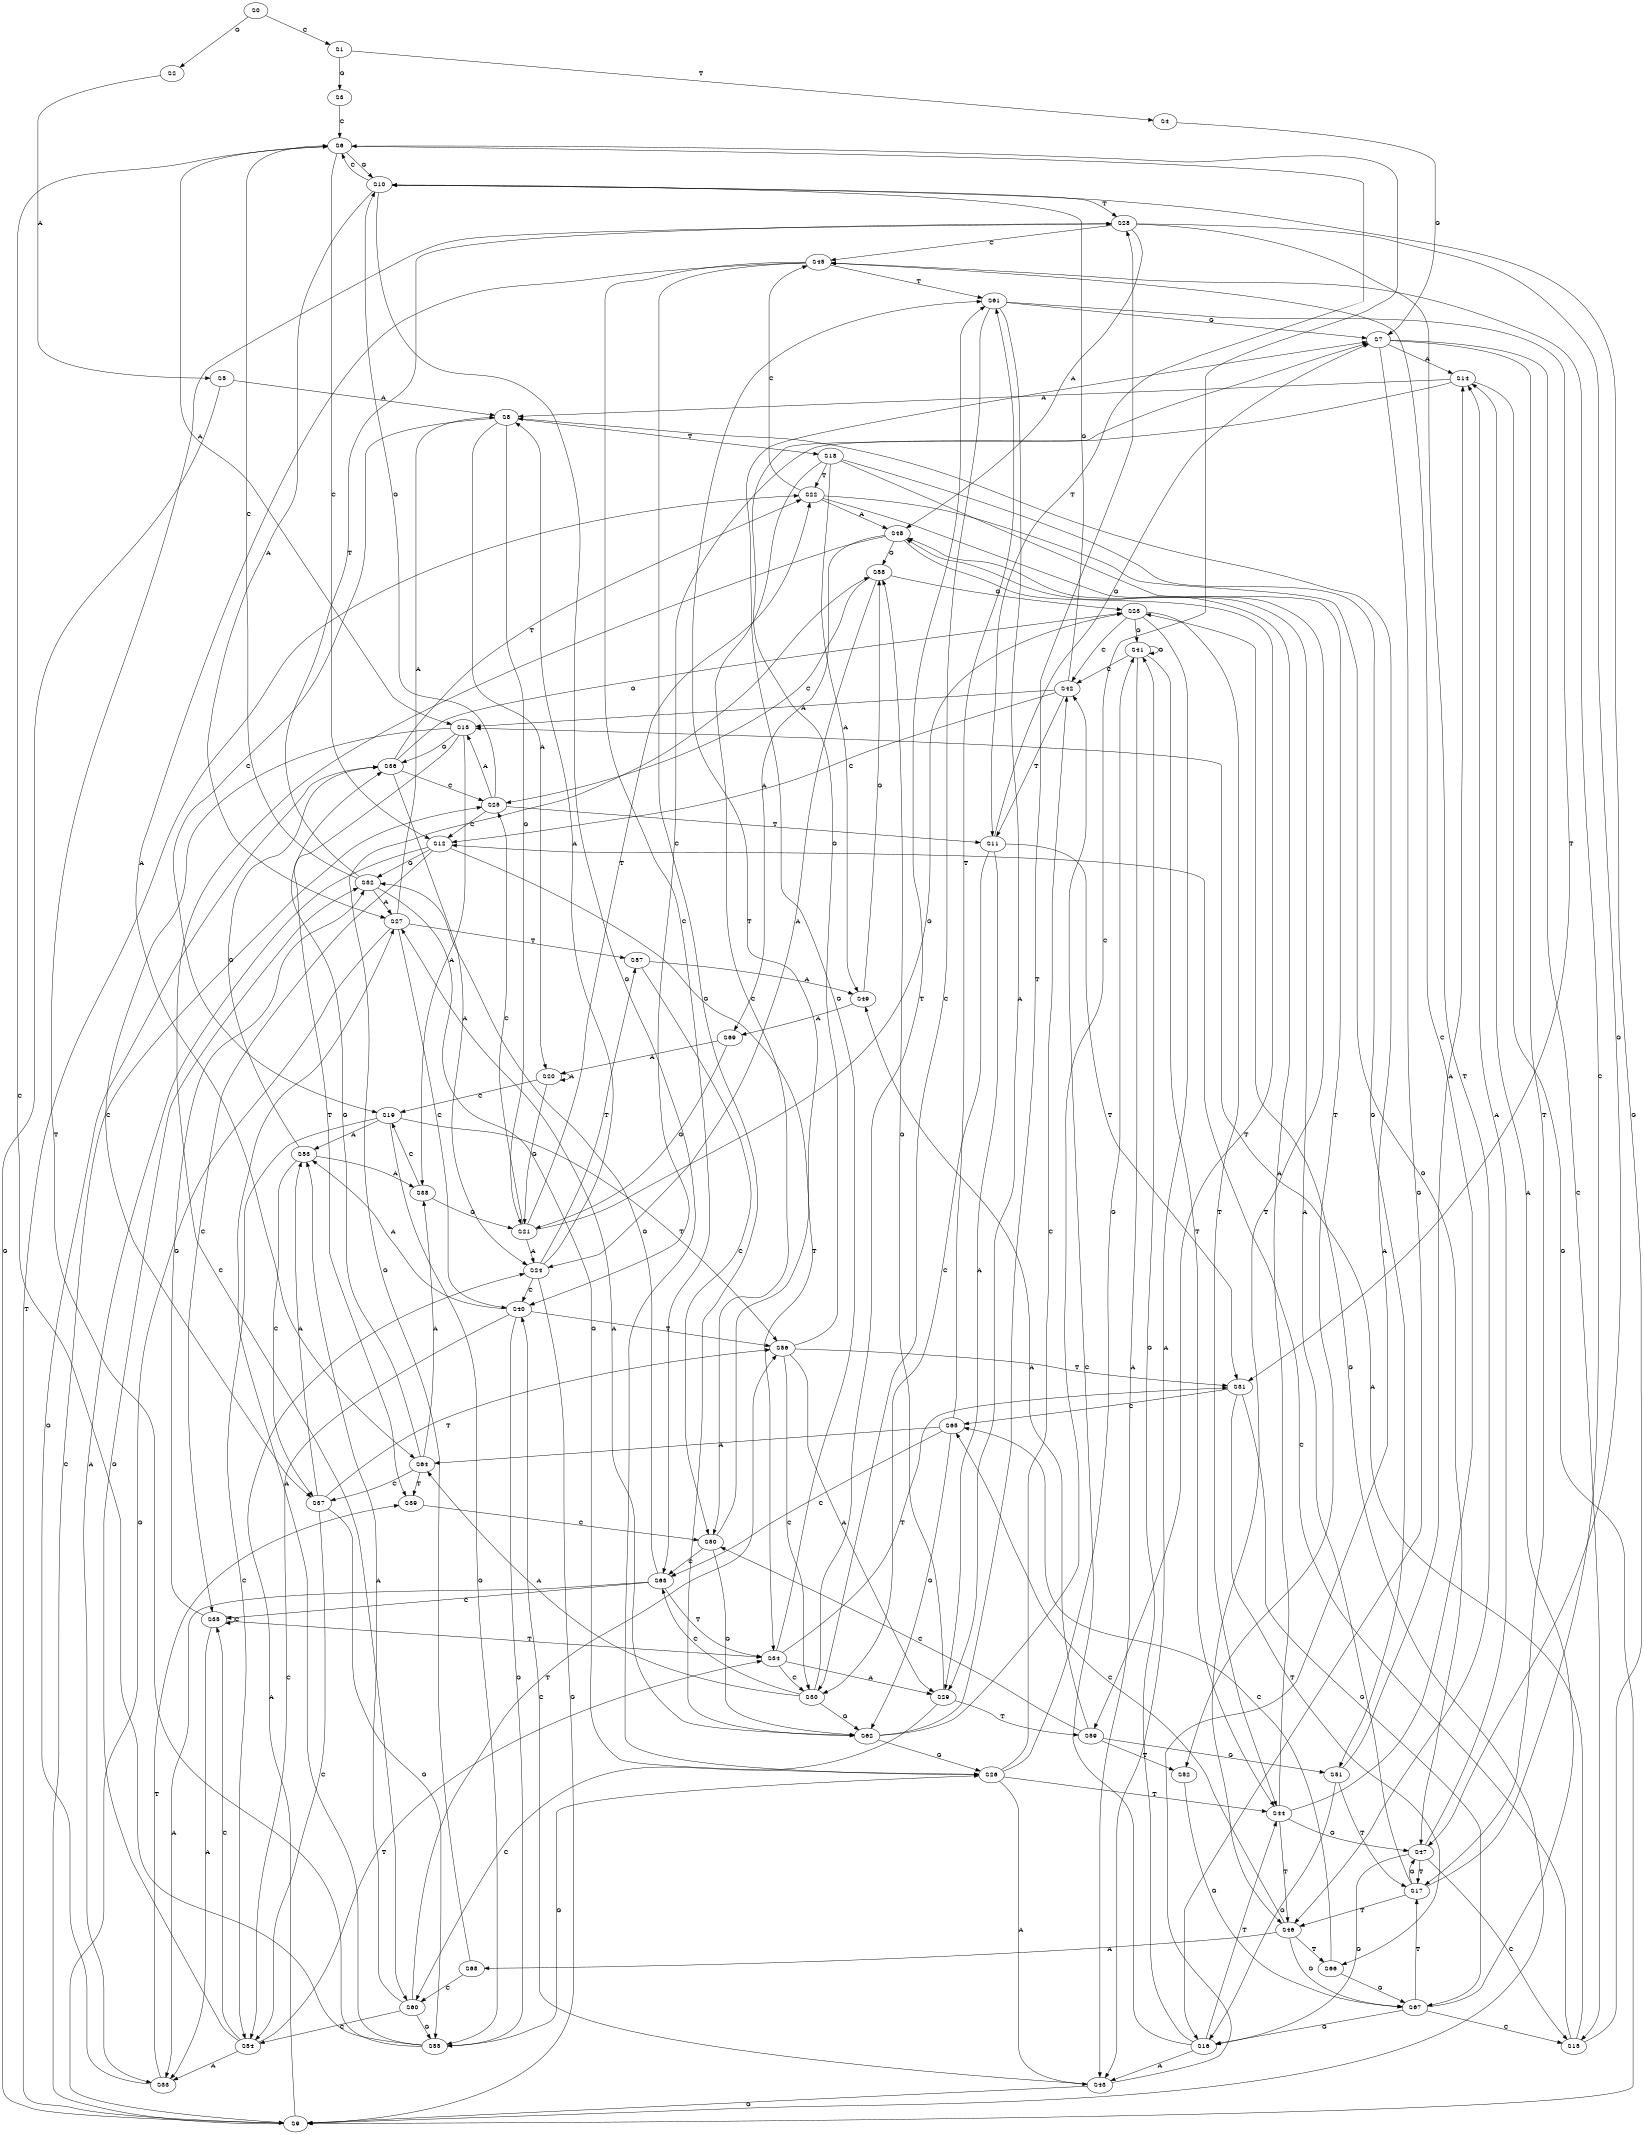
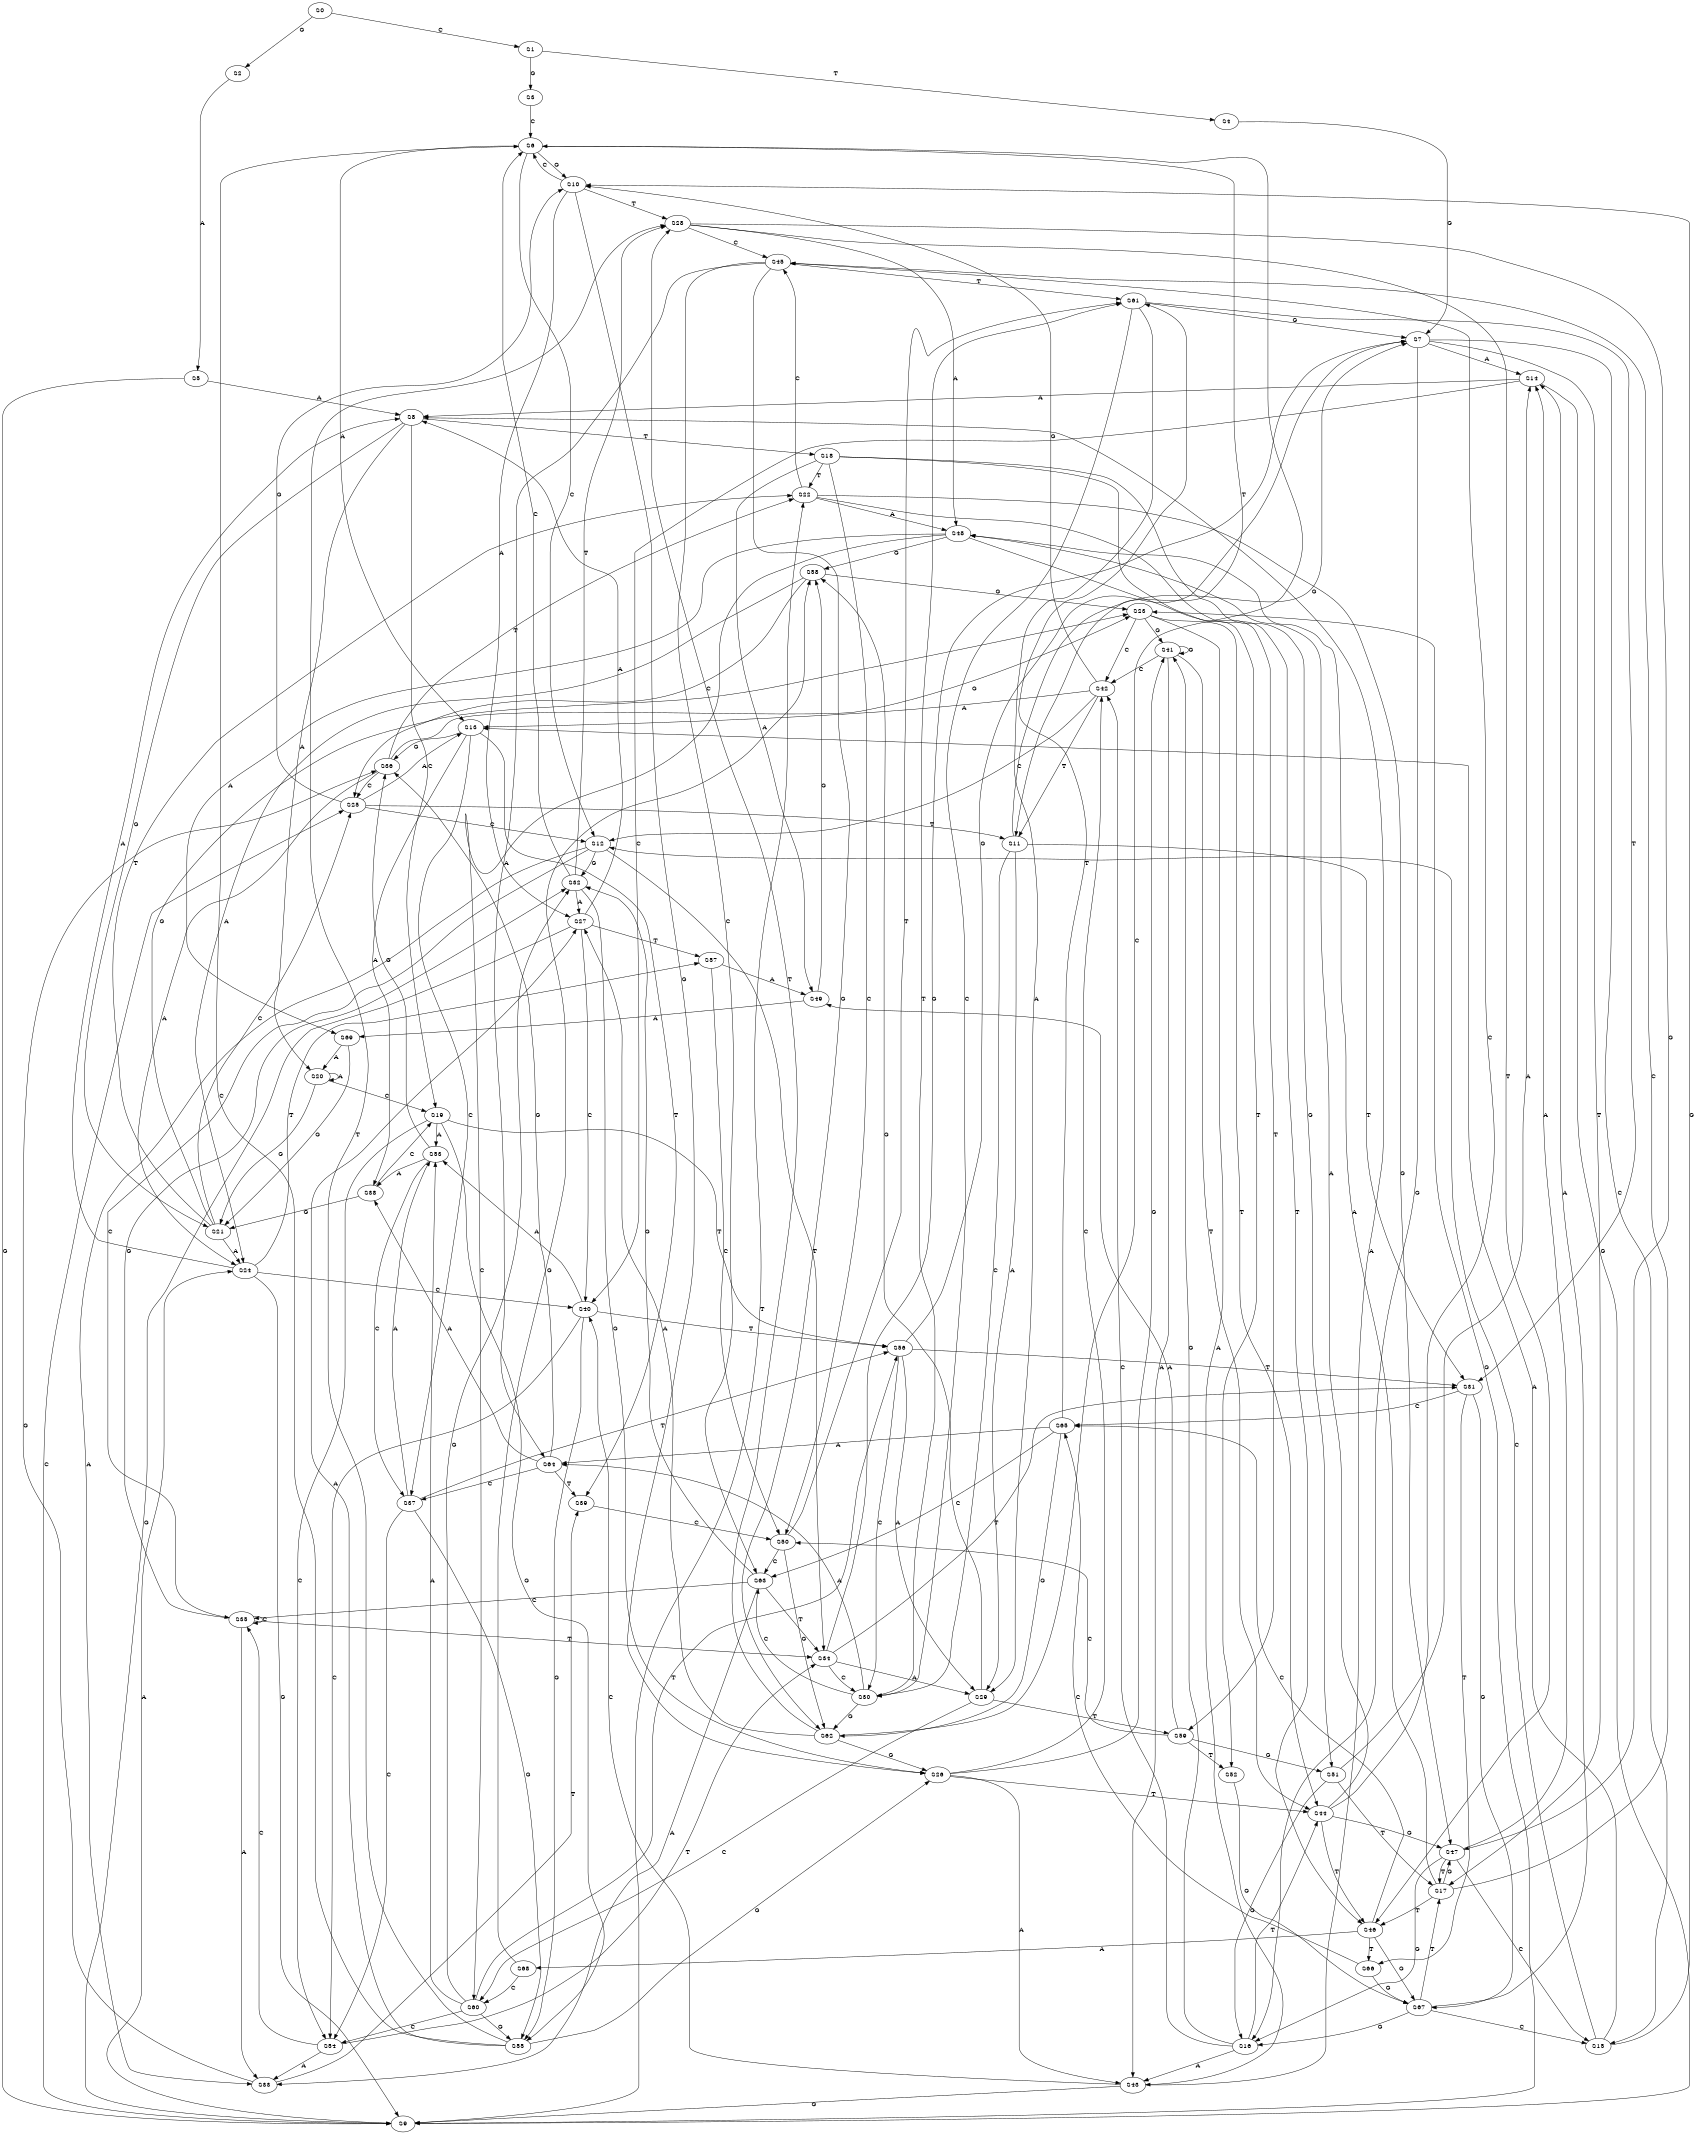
edge "S54" -> "S32": now "S60" -> "S32"
